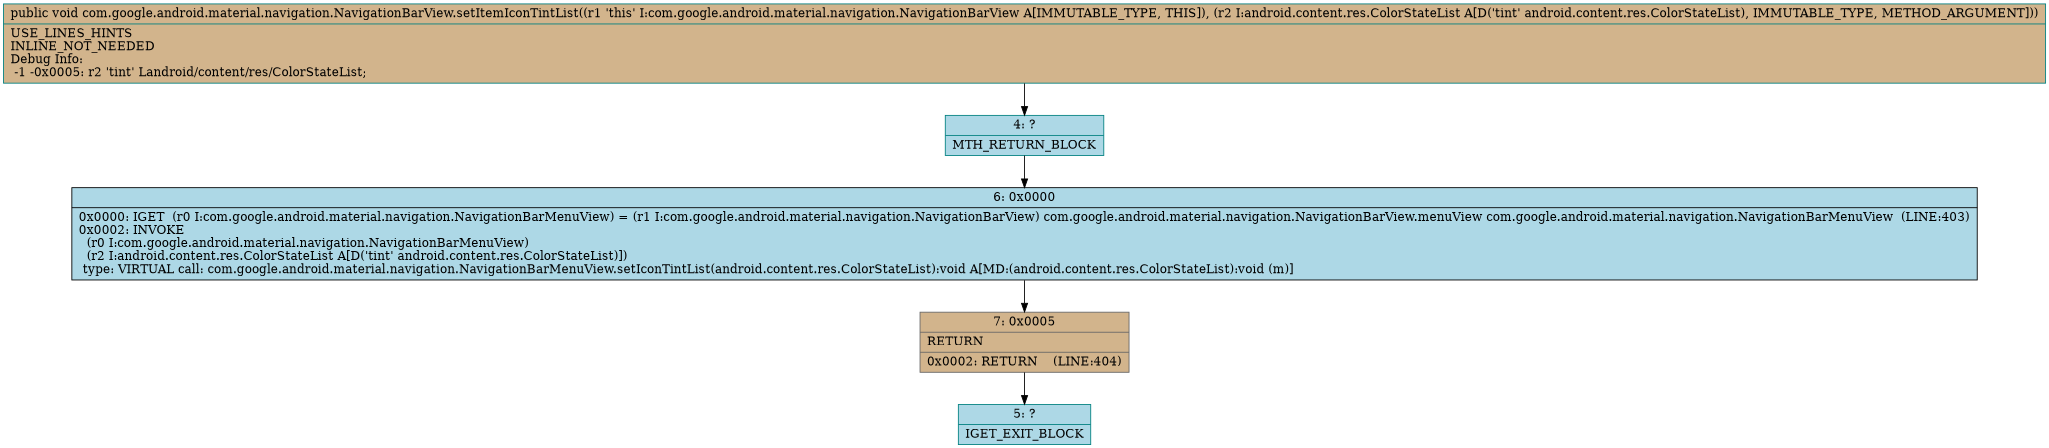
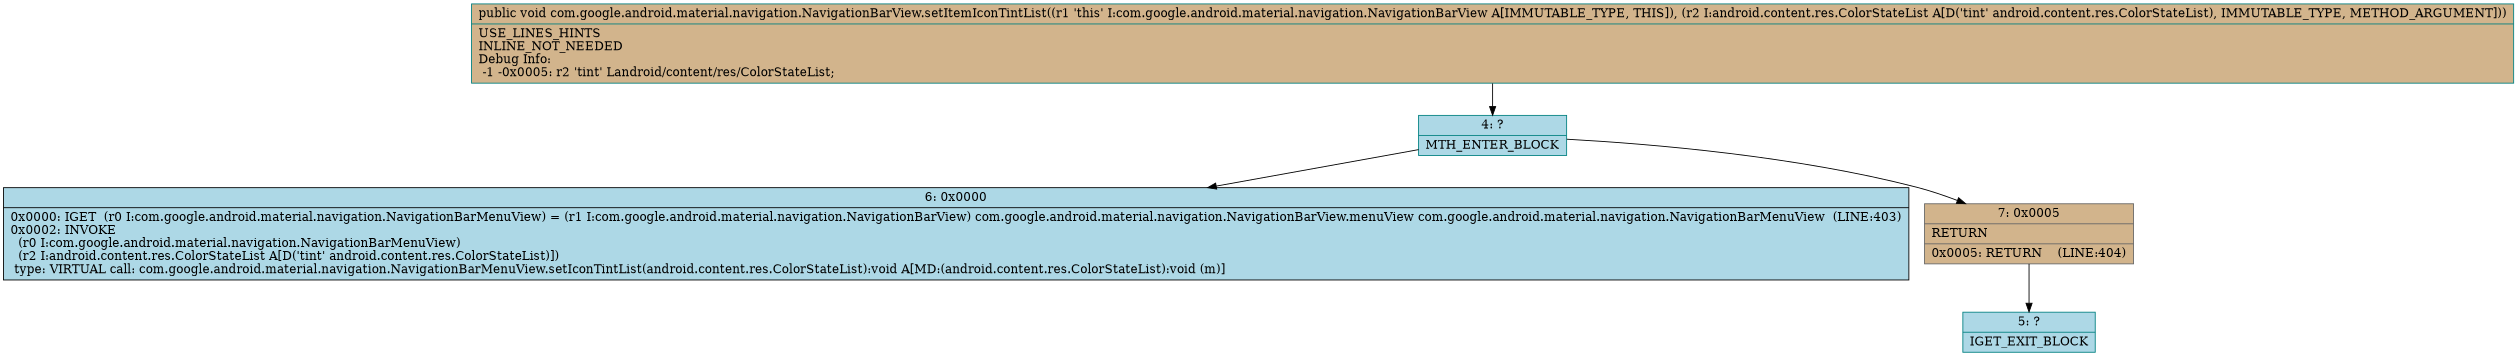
node "4: ?": text "MTH_RETURN_BLOCK" -> "MTH_ENTER_BLOCK"
edge "6: 0x0000" -> "7: 0x0005": now "4: ?" -> "7: 0x0005"
node "7: 0x0005": text "0x0002: RETURN    (LINE:404)" -> "0x0005: RETURN    (LINE:404)"
